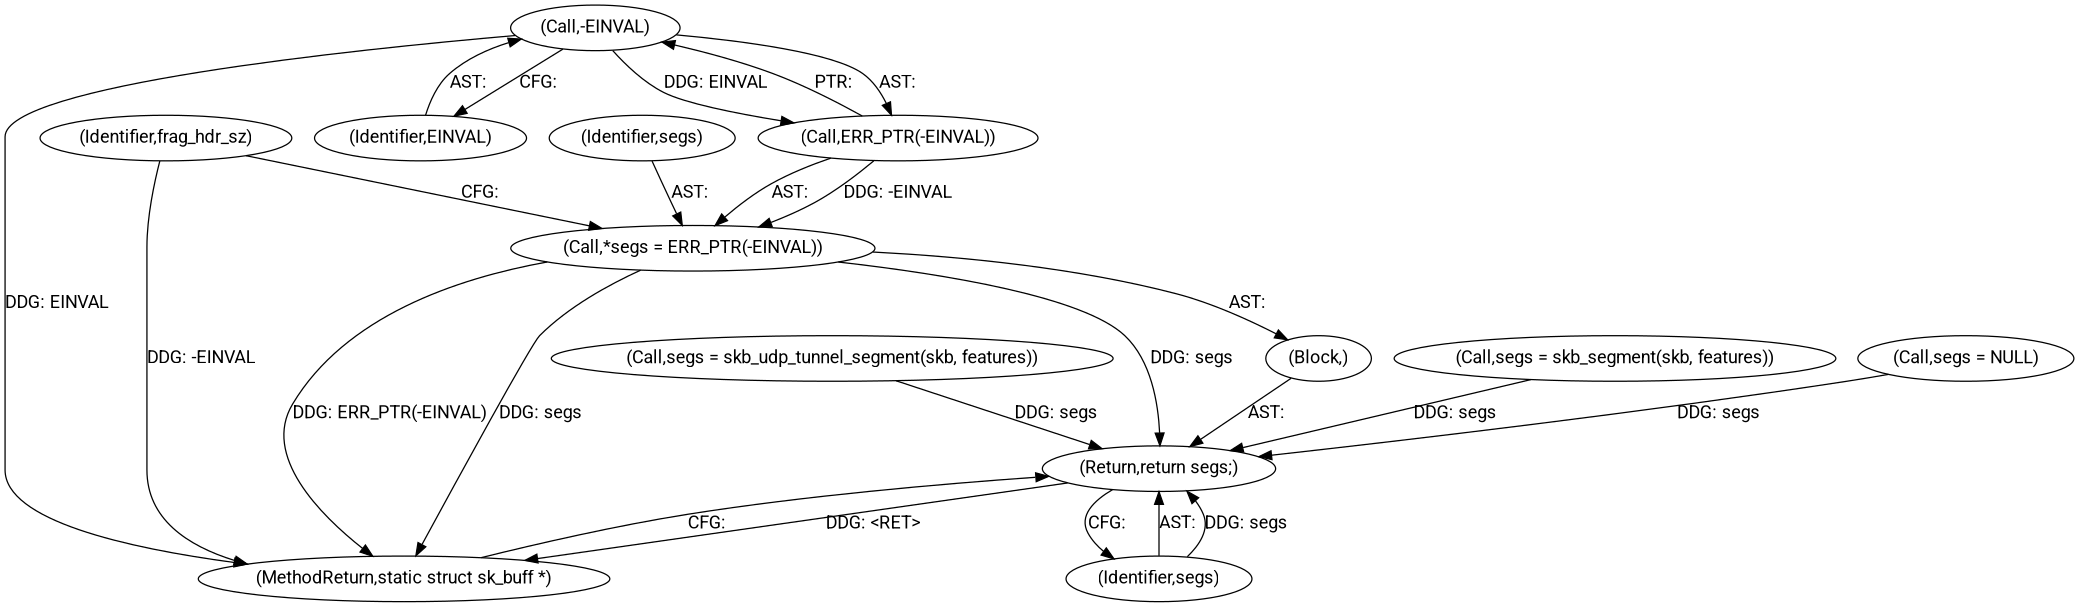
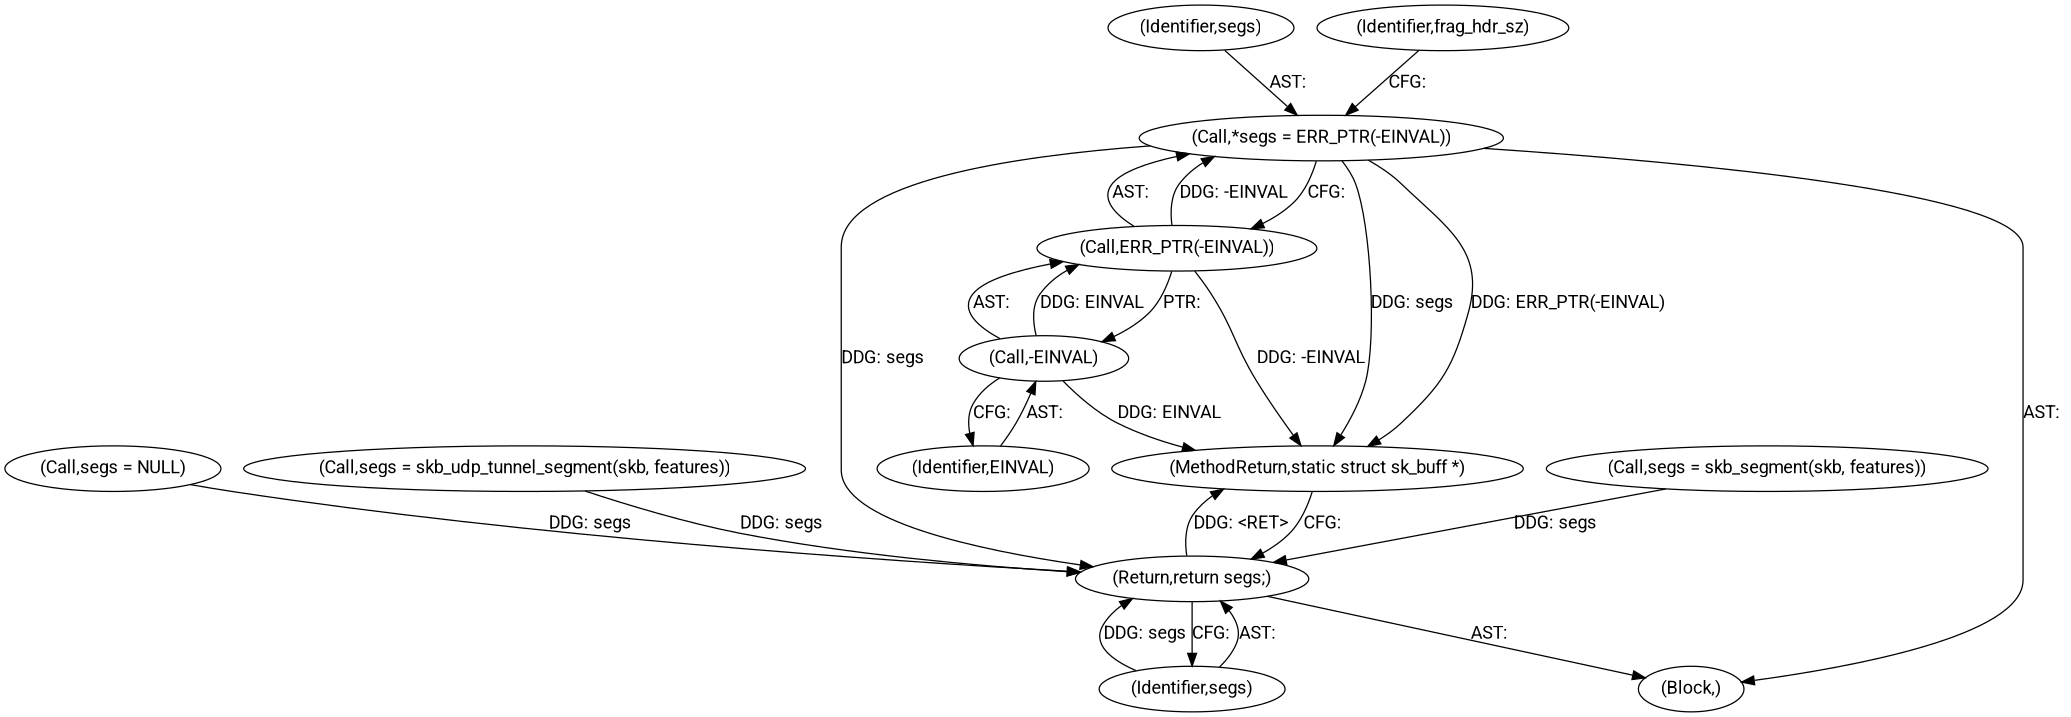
edge "(Call,*segs = ERR_PTR(-EINVAL))" -> "(Call,ERR_PTR(-EINVAL))": added, label "CFG:"
edge "(Identifier,frag_hdr_sz)" -> "(MethodReturn,static struct sk_buff *)": now "(Call,ERR_PTR(-EINVAL))" -> "(MethodReturn,static struct sk_buff *)"
edge "(Block,)" -> "(Return,return segs;)": reversed
